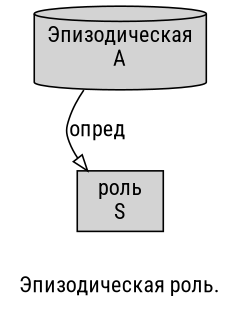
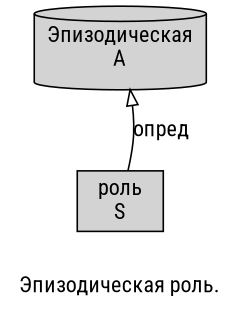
edge "Эпизодическая A" -> "роль S": reversed
